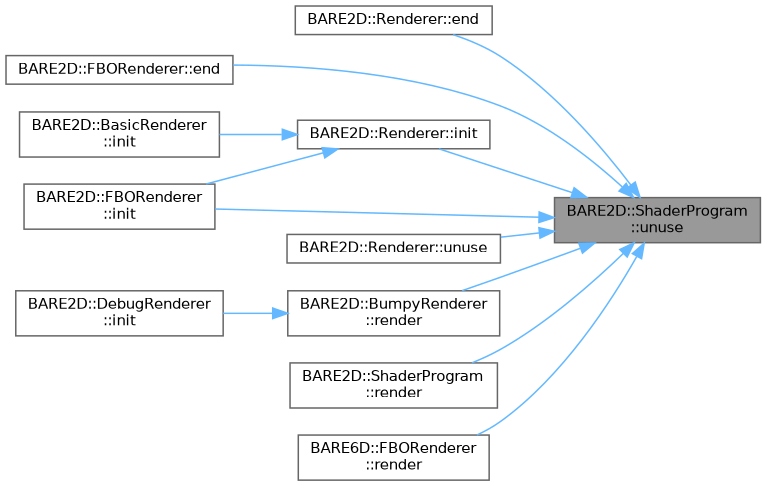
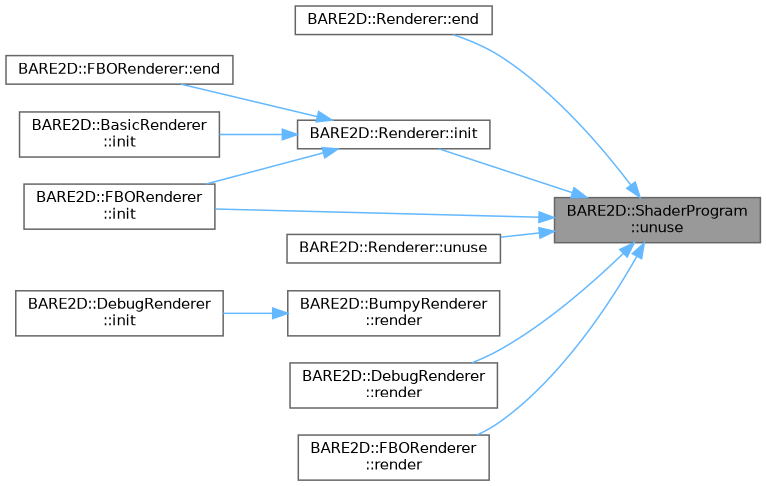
edge "BARE2D::FBORenderer::end" -> "BARE2D::ShaderProgram ::unuse": now "BARE2D::FBORenderer::end" -> "BARE2D::Renderer::init"
edge "BARE2D::BumpyRenderer ::render" -> "BARE2D::ShaderProgram ::unuse": removed
node "BARE2D::ShaderProgram ::render": label "BARE2D::ShaderProgram ::render" -> "BARE2D::DebugRenderer ::render"
node "BARE6D::FBORenderer ::render": label "BARE6D::FBORenderer ::render" -> "BARE2D::FBORenderer ::render"
